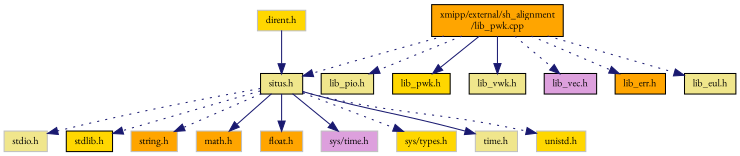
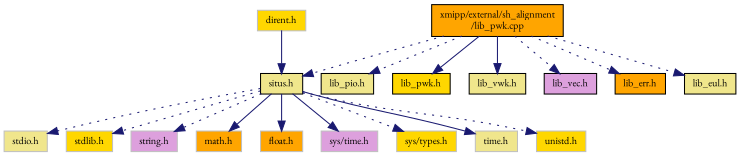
node "stdlib.h": color black -> grey75
node "string.h": fillcolor orange -> plum
